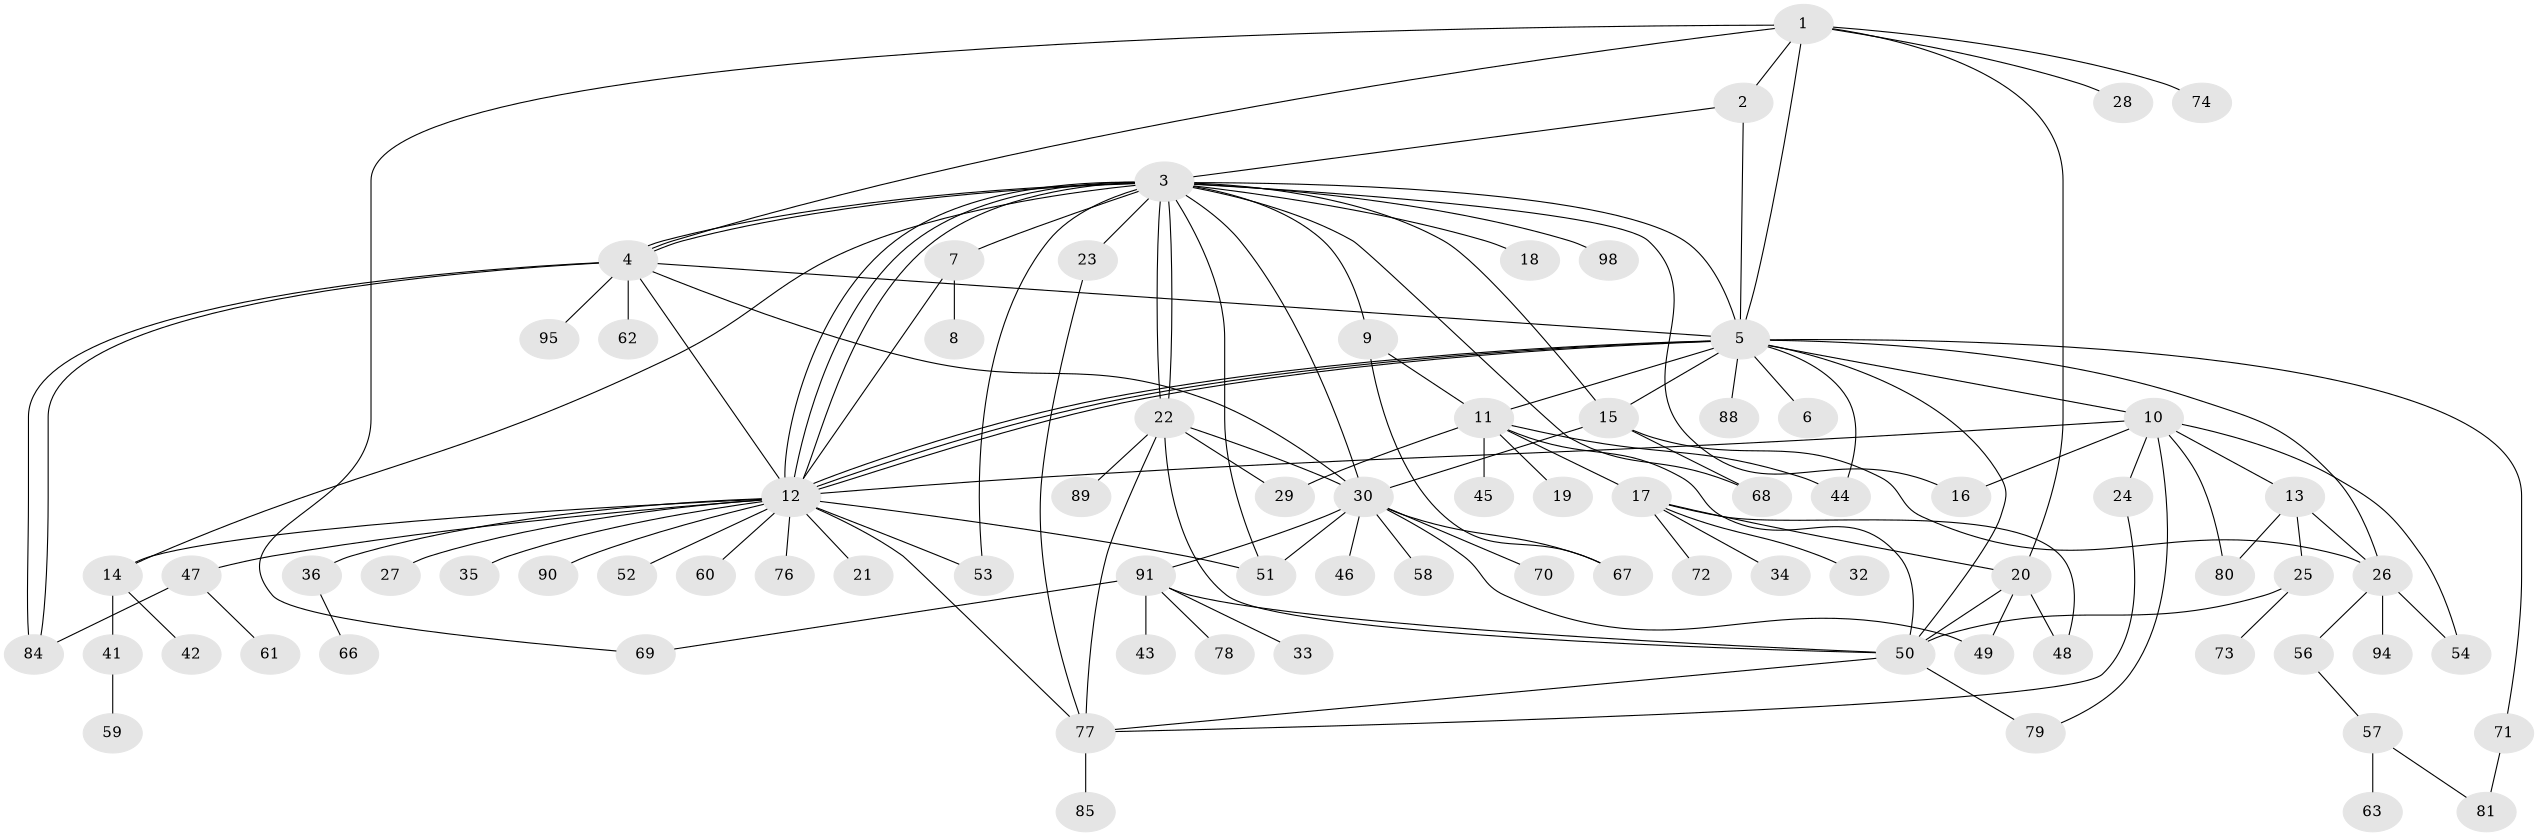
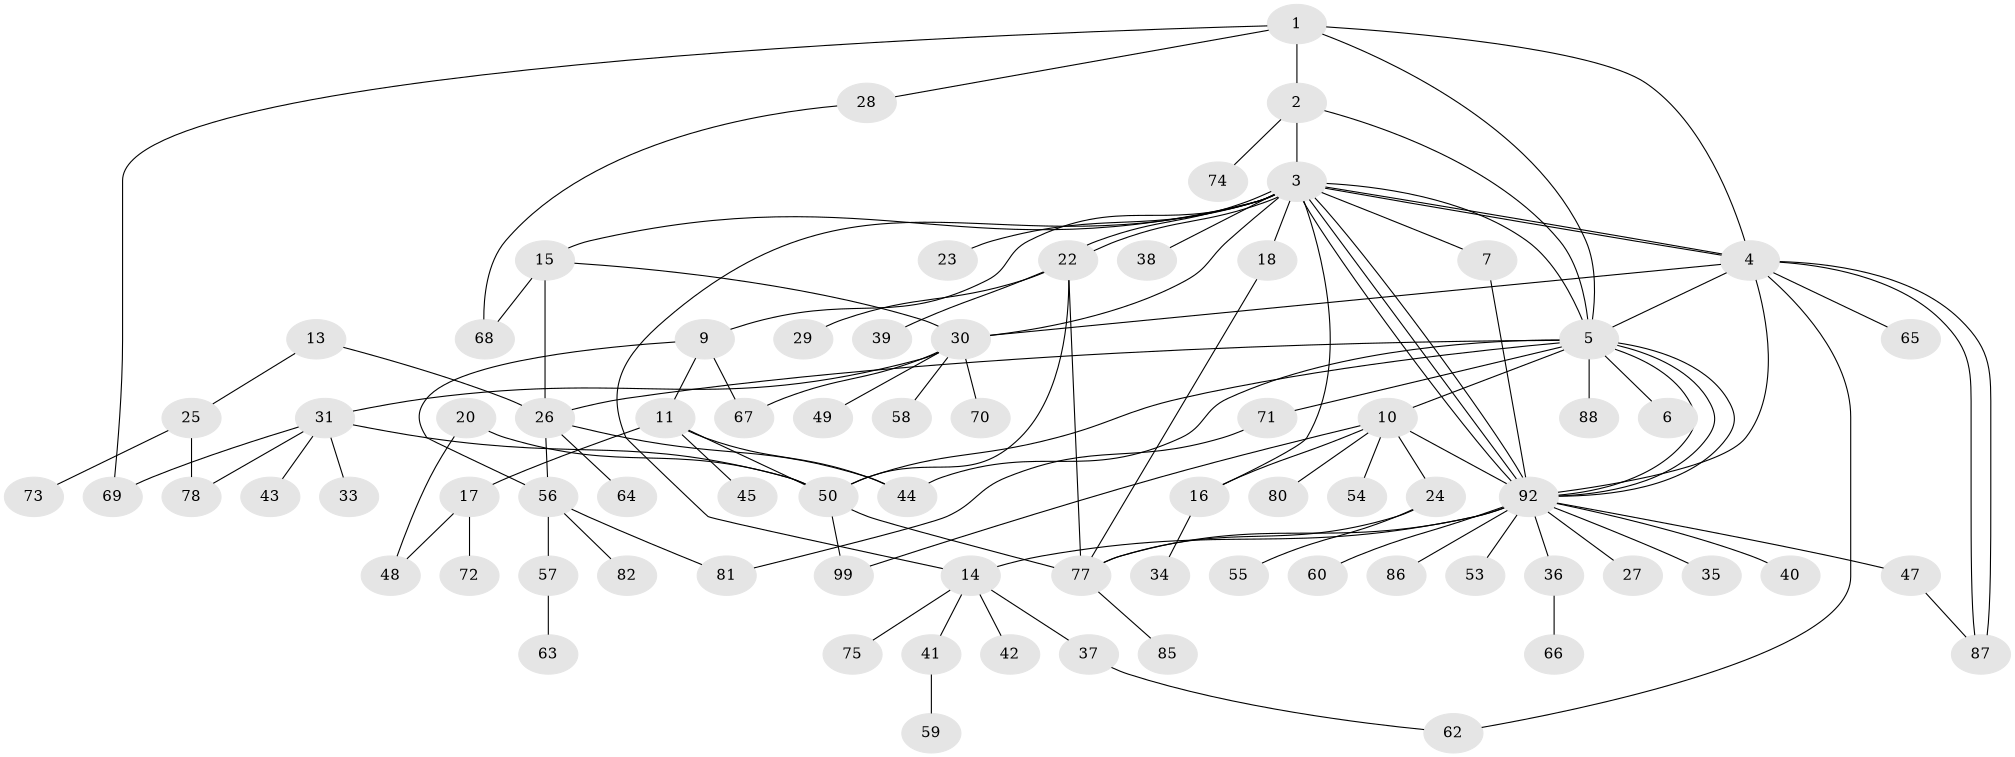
edge "1" -- "74": now "2" -- "74"
edge "1" -- "20": removed
node "98": label "98" -> "38"
node "95": label "95" -> "65"
node "8": removed
edge "3" -- "53": removed
edge "3" -- "68": now "28" -- "68"
edge "9" -- "56": added
edge "5" -- "11": removed
edge "5" -- "15": removed
edge "11" -- "29": removed
edge "22" -- "30": removed
edge "10" -- "13": removed
node "12": label "12" -> "92"
edge "23" -- "77": now "18" -- "77"
node "89": label "89" -> "39"
node "19": removed
edge "13" -- "80": removed
edge "17" -- "34": now "16" -- "34"
edge "17" -- "20": removed
node "90": label "90" -> "40"
node "82": added
node "52": removed
node "76": label "76" -> "86"
node "21": removed
node "91": label "91" -> "31"
node "55": added
node "51": removed
node "46": removed
node "32": removed
edge "20" -- "49": removed
edge "25" -- "50": now "25" -- "78"
edge "26" -- "54": now "26" -- "44"
node "84": label "84" -> "87"
node "61": removed
node "75": added
node "37": added
node "94": label "94" -> "64"
node "79": label "79" -> "99"
edge "57" -- "81": now "56" -- "81"
